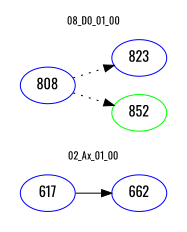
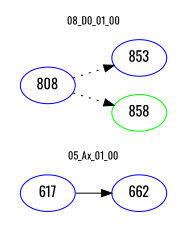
node "823": label "823" -> "853"
node "852": label "852" -> "858"
cluster "02_Ax_01_00": label "02_Ax_01_00" -> "05_Ax_01_00"
